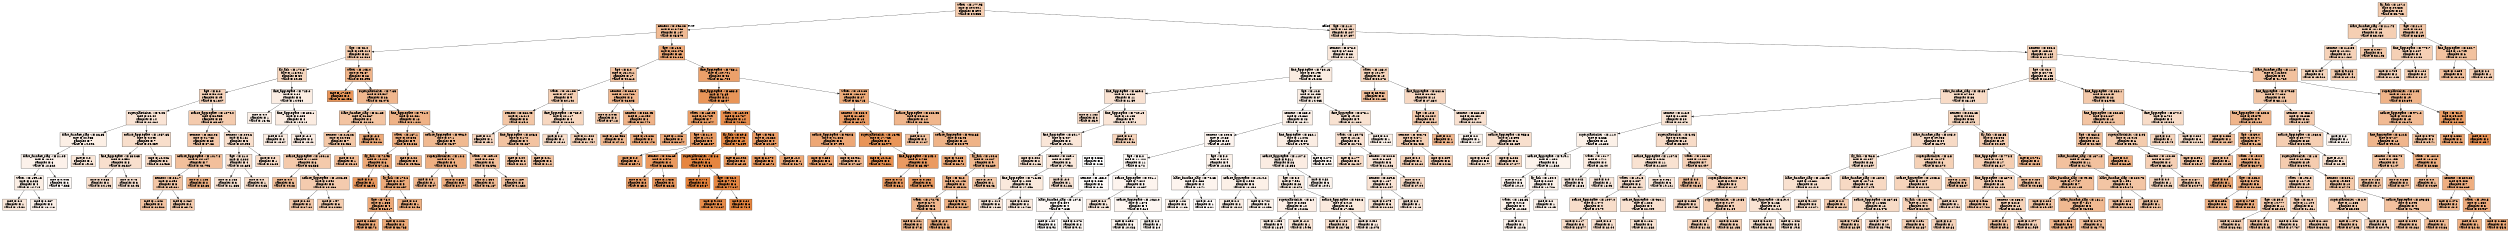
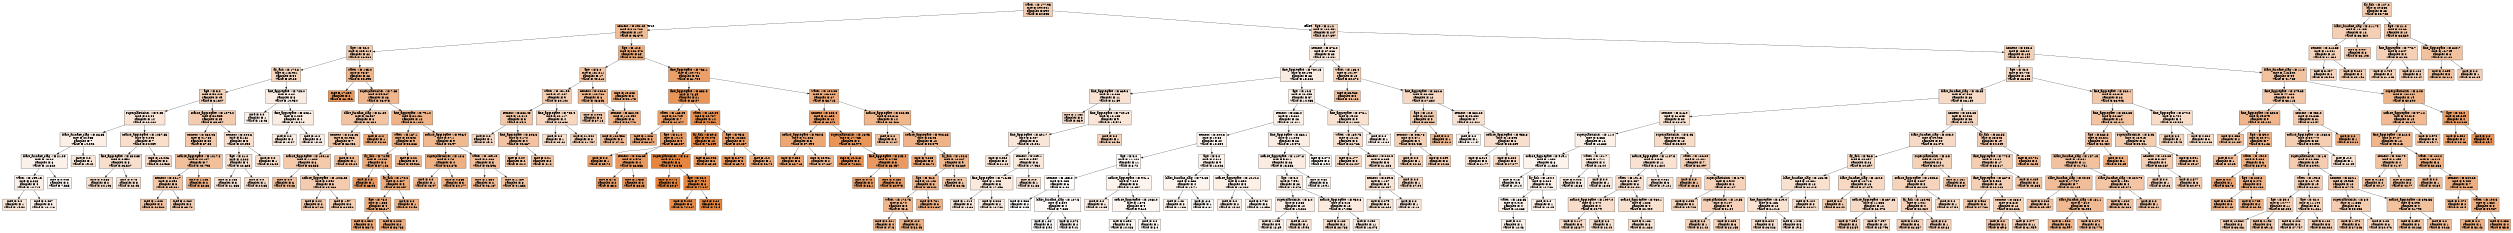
edge "cement <= 382.45 mse = 113.494 samples = 6 value = 50.778" -> "mse = 15.608 samples = 3 value = 55.175": reversed
node "mse = 0.0 samples = 1 value = 54.28": fillcolor #fdf5ef -> #eead7e
edge "mse = 0.533 samples = 2 value = 4.05" -> "cement <= 155.0 mse = 5.485 samples = 6 value = 6.46": reversed
